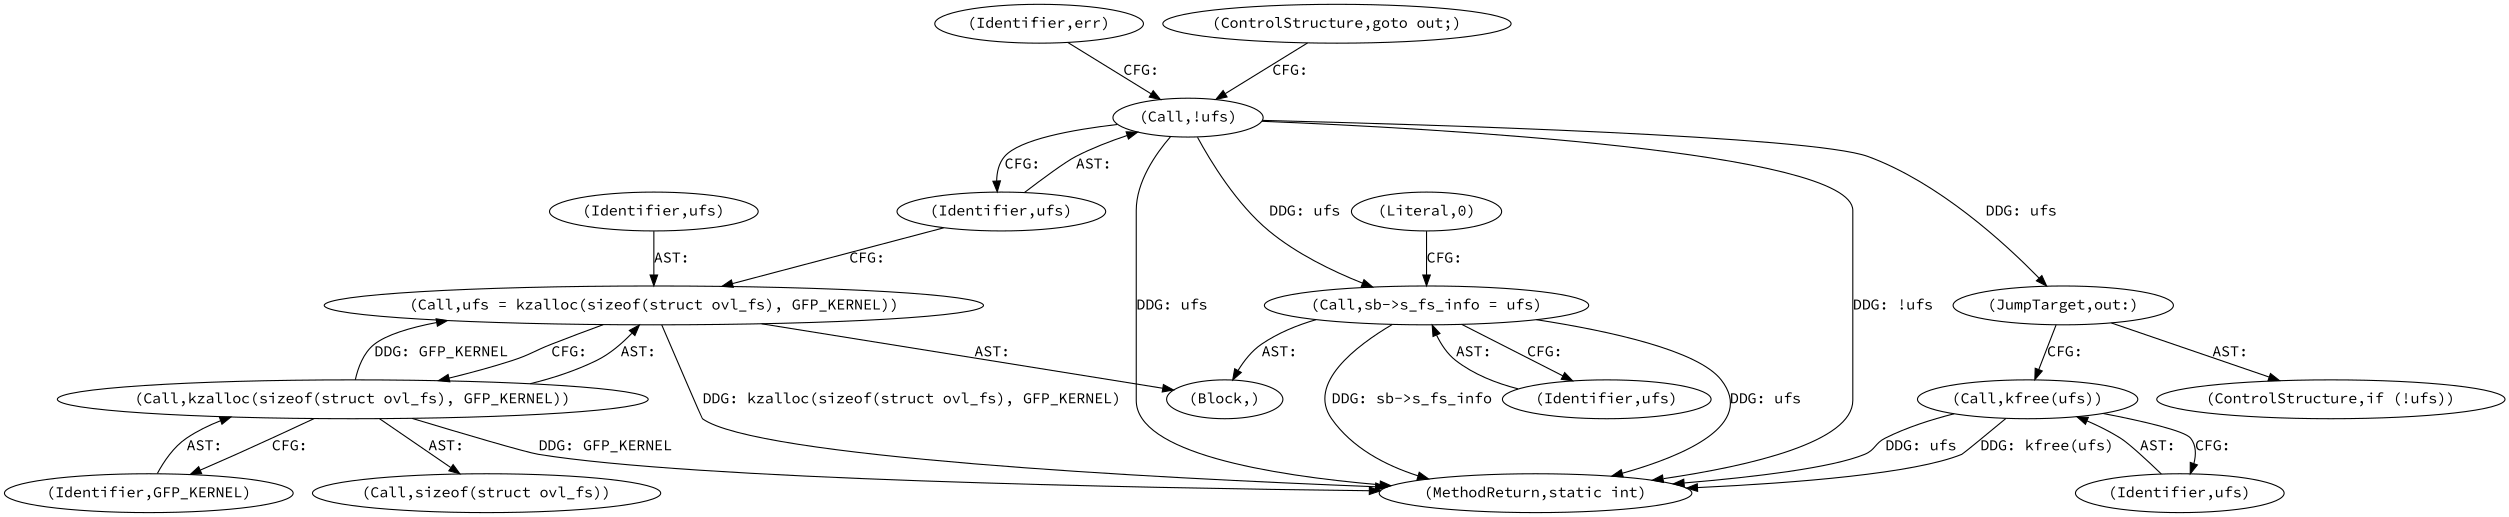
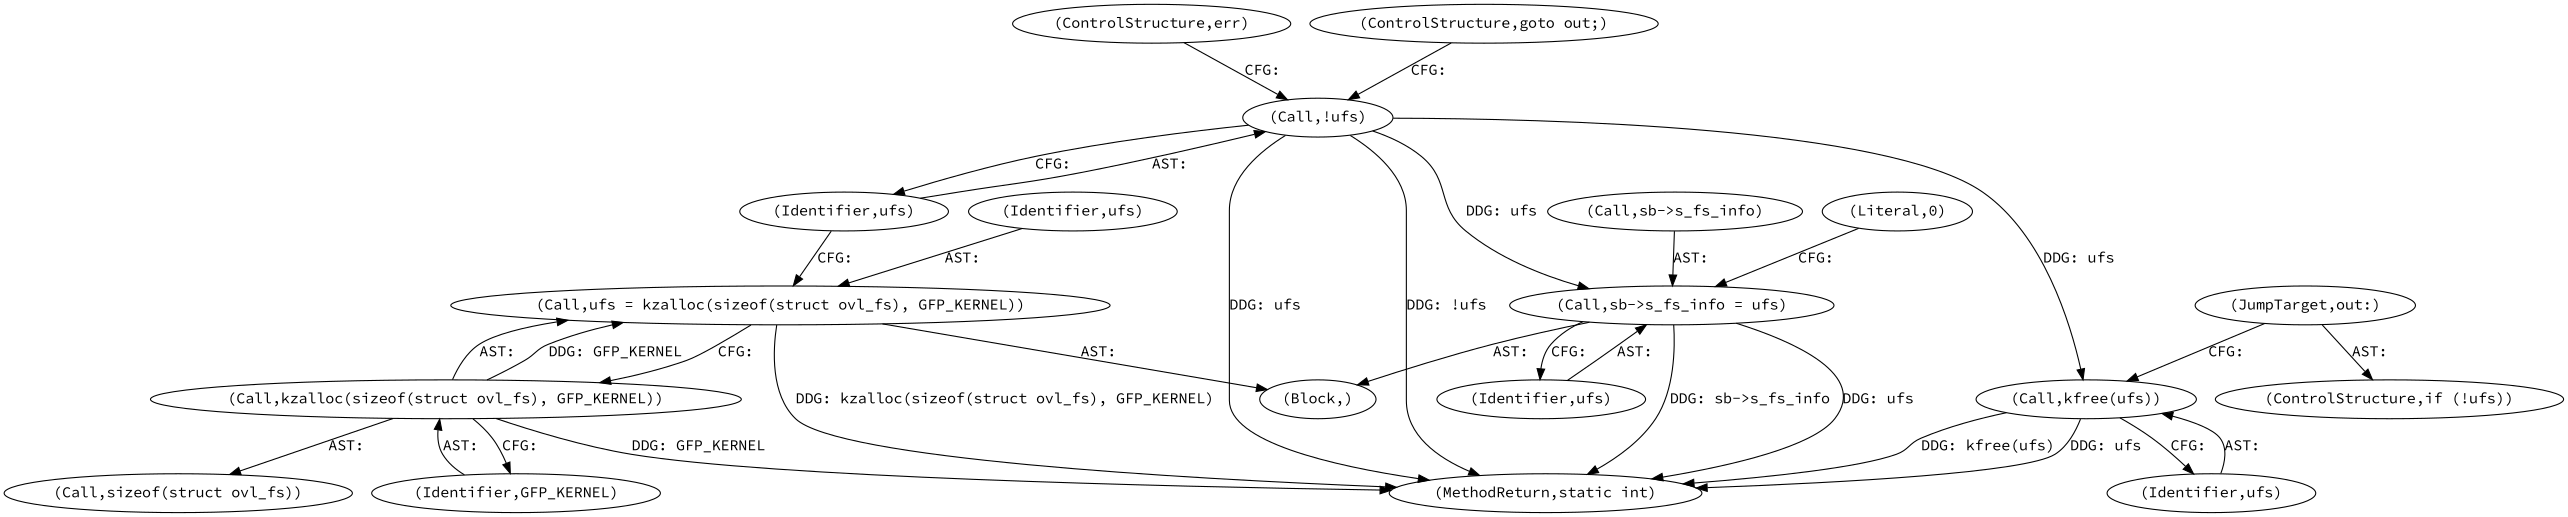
node "(Identifier,err)": label "(Identifier,err)" -> "(ControlStructure,err)"
edge "(Call,!ufs)" -> "(JumpTarget,out:)": now "(Call,!ufs)" -> "(Call,kfree(ufs))"
node "(Call,sb->s_fs_info)": added
